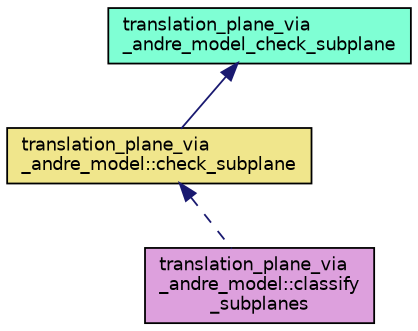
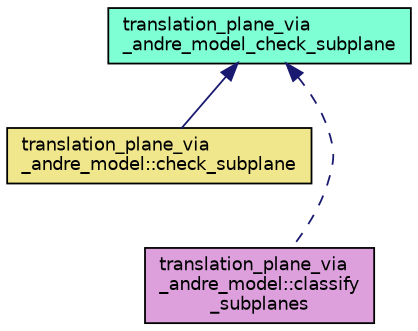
edge "translation_plane_via _andre_model::classify _subplanes" -> "translation_plane_via _andre_model::check_subplane": now "translation_plane_via _andre_model::classify _subplanes" -> "translation_plane_via _andre_model_check_subplane"
